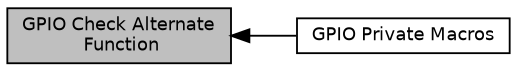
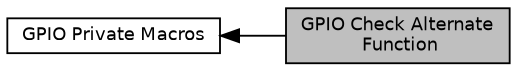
edge "GPIO Private Macros" -> "GPIO Check Alternate Function": reversed
